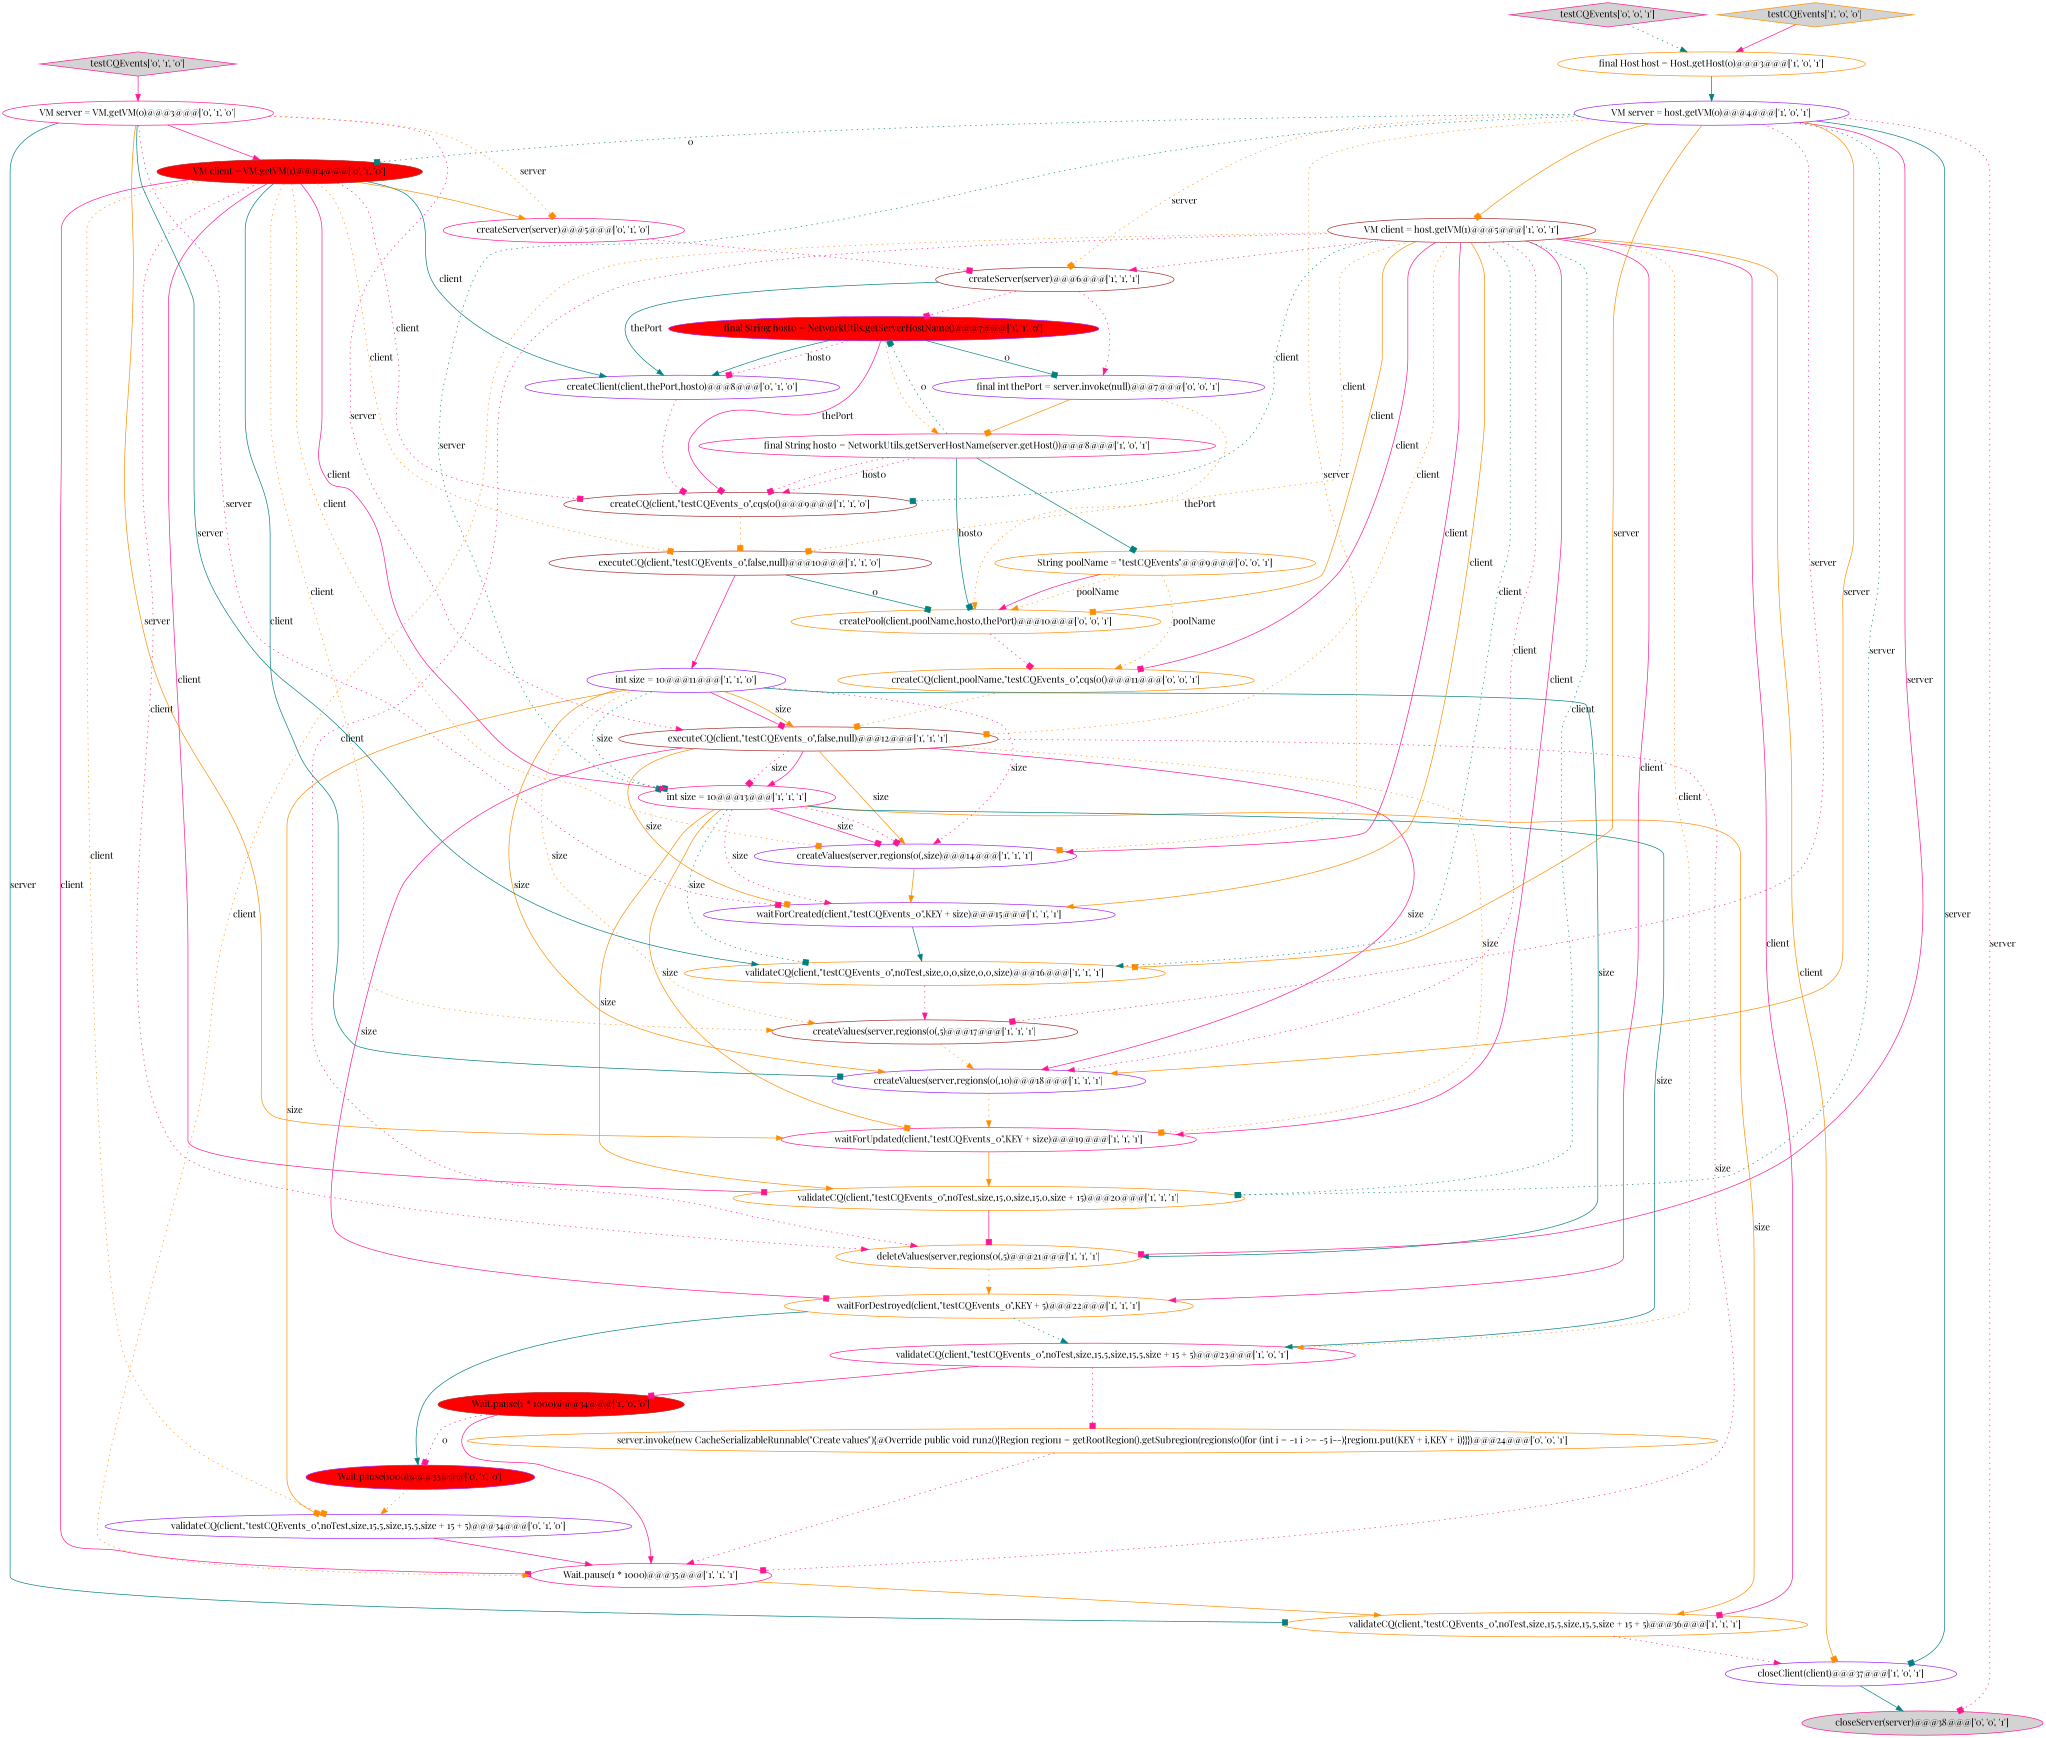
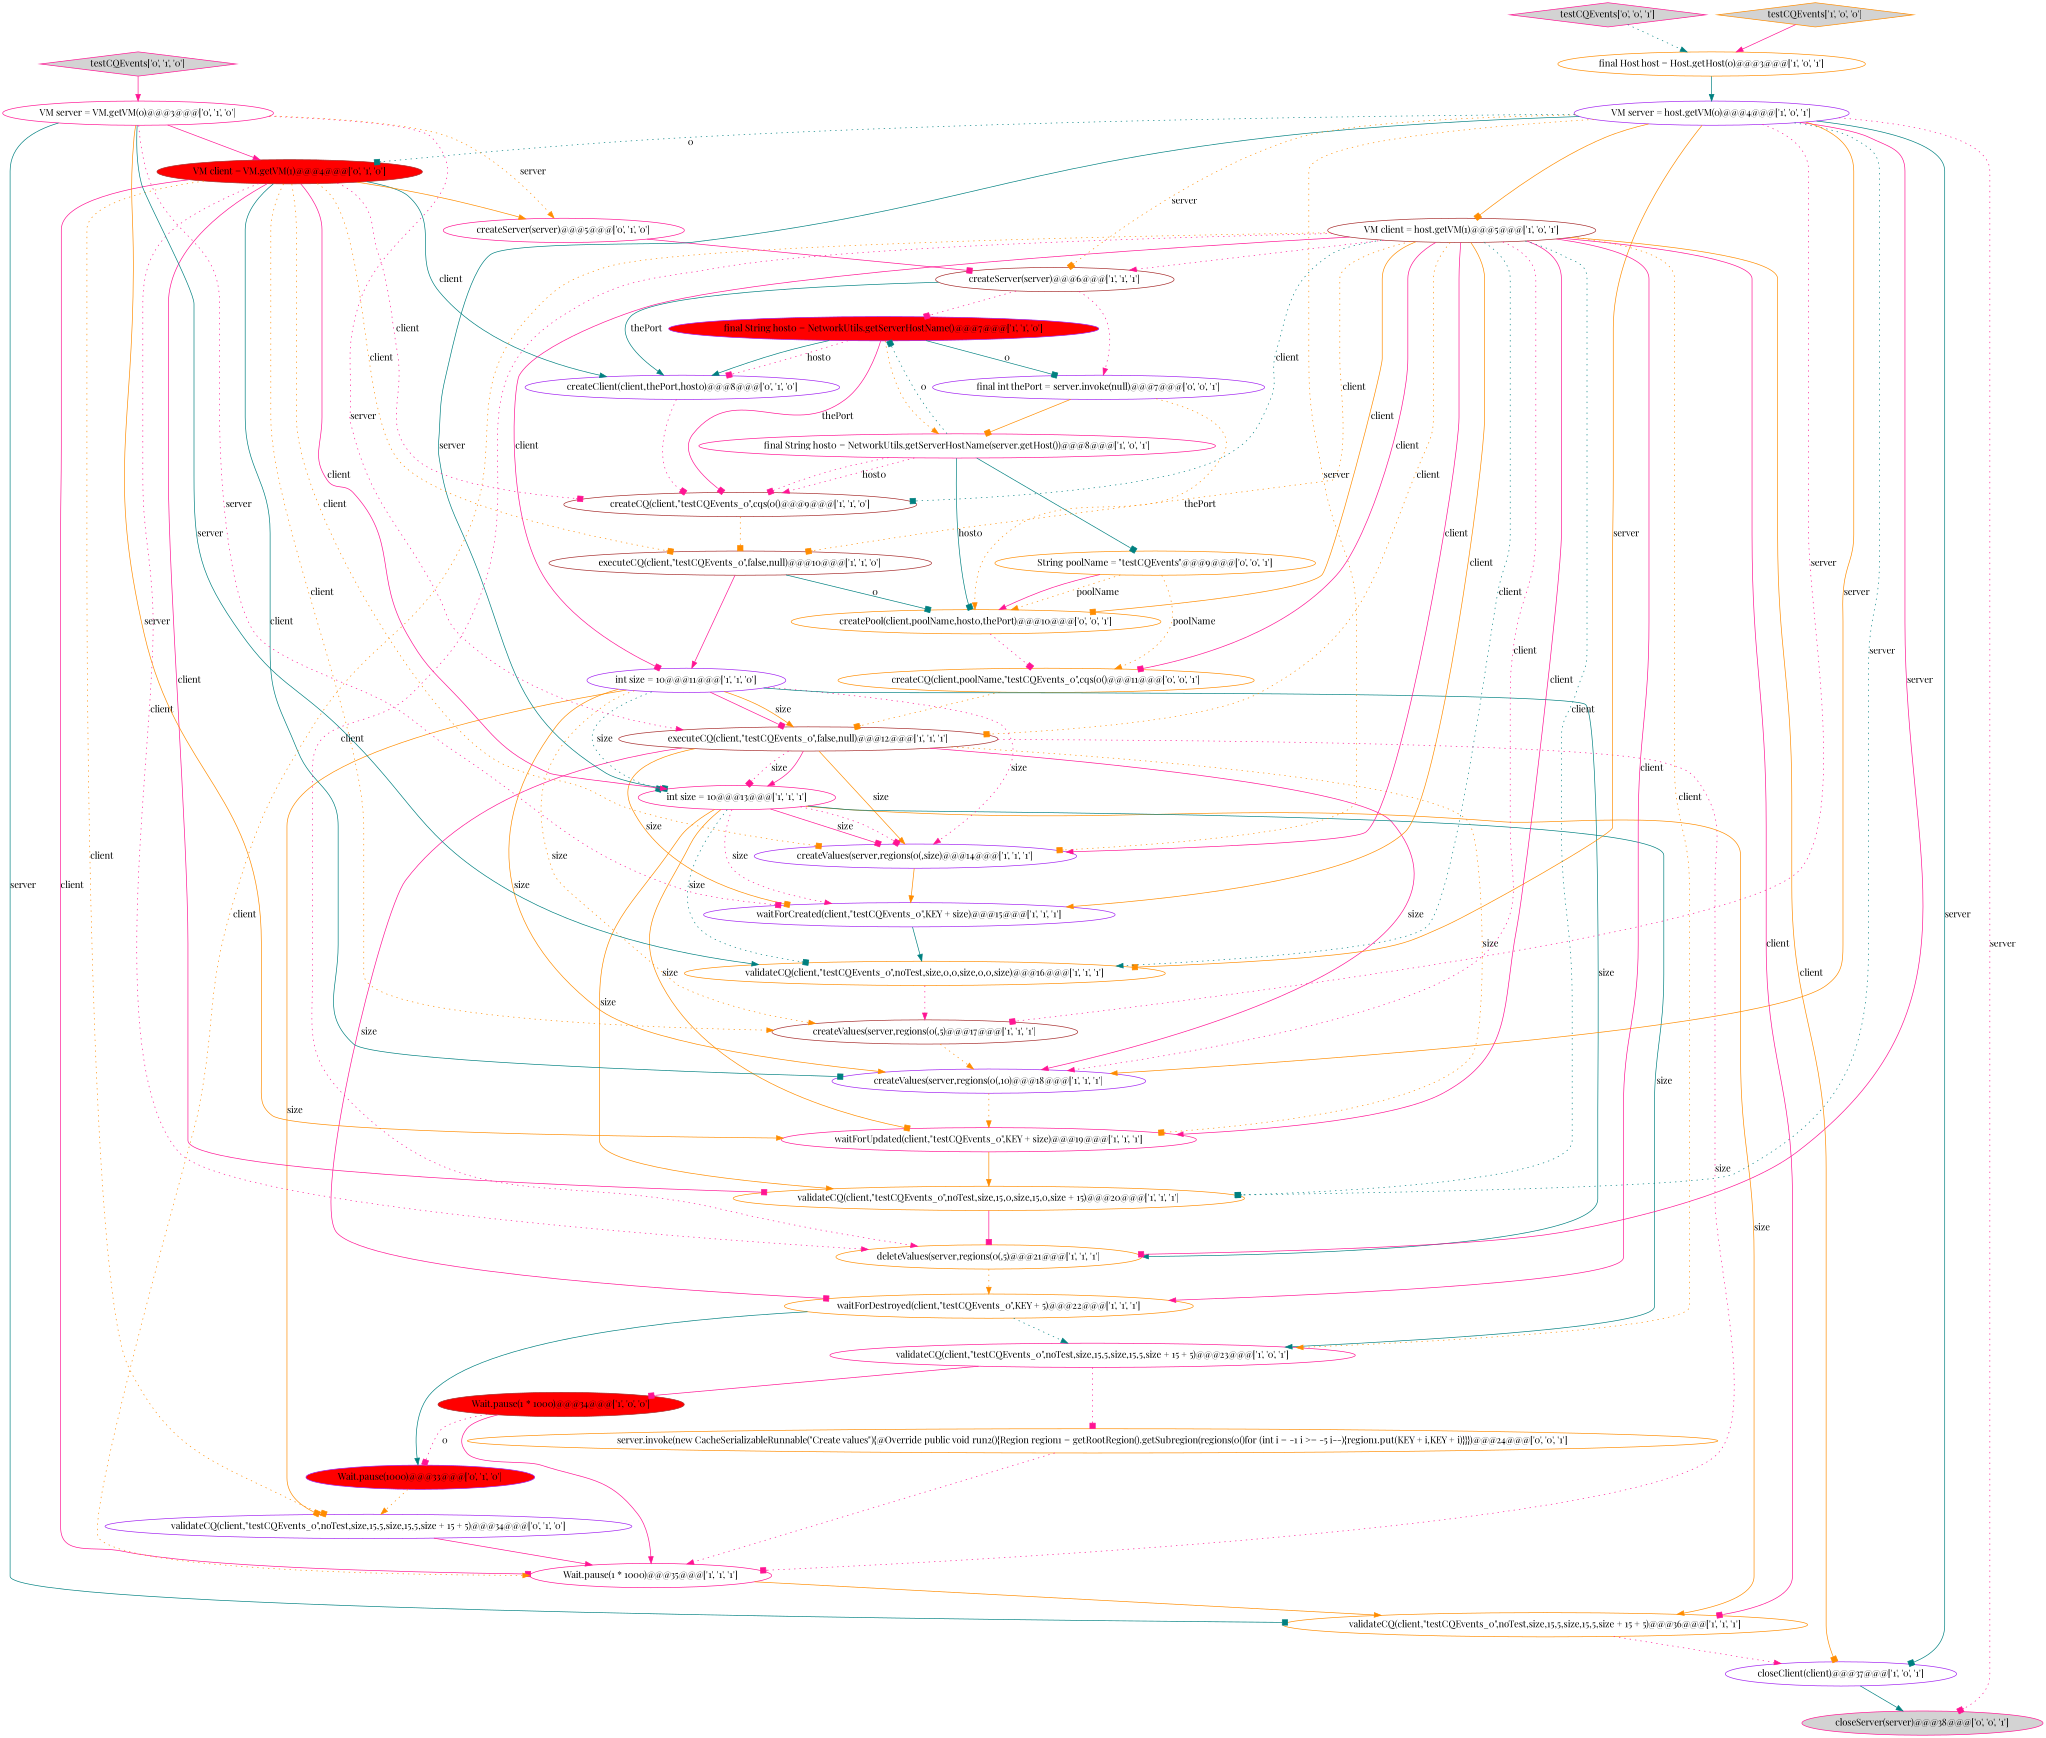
edge "VM server = VM.getVM(0)@@@3@@@['0', '1', '0']" -> "createServer(server)@@@5@@@['0', '1', '0']": arrowhead box -> normal
edge "VM server = host.getVM(0)@@@4@@@['1', '0', '1']" -> "int size = 10@@@13@@@['1', '1', '1']": style dotted -> solid
edge "createServer(server)@@@5@@@['0', '1', '0']" -> "createServer(server)@@@6@@@['1', '1', '1']": style dotted -> solid
edge "VM client = host.getVM(1)@@@5@@@['1', '0', '1']" -> "int size = 10@@@11@@@['1', '1', '0']": added, label "client"
